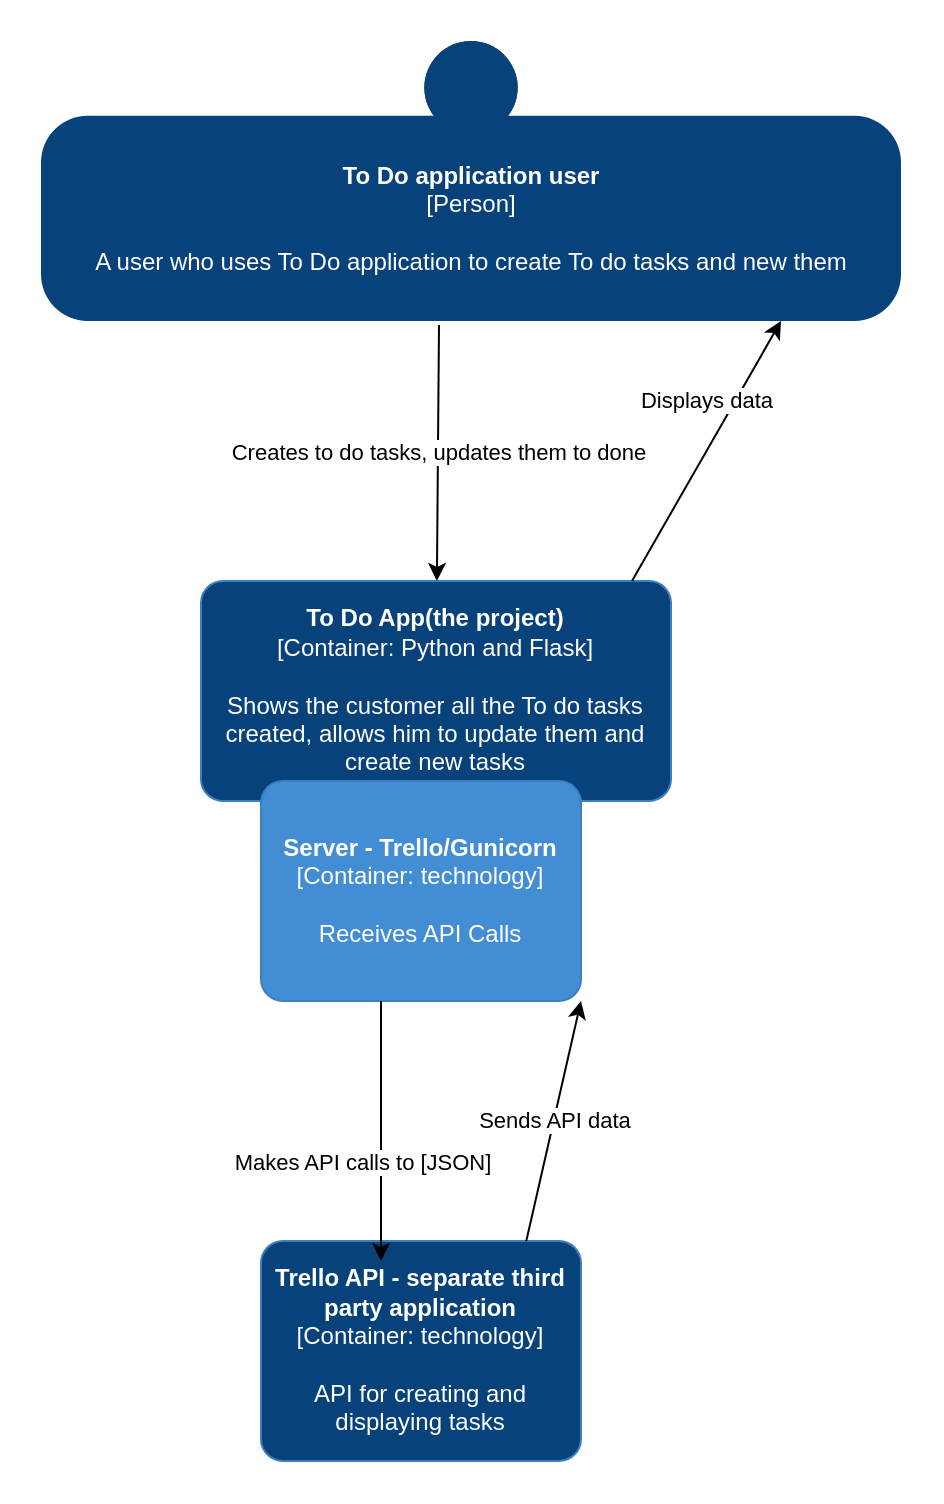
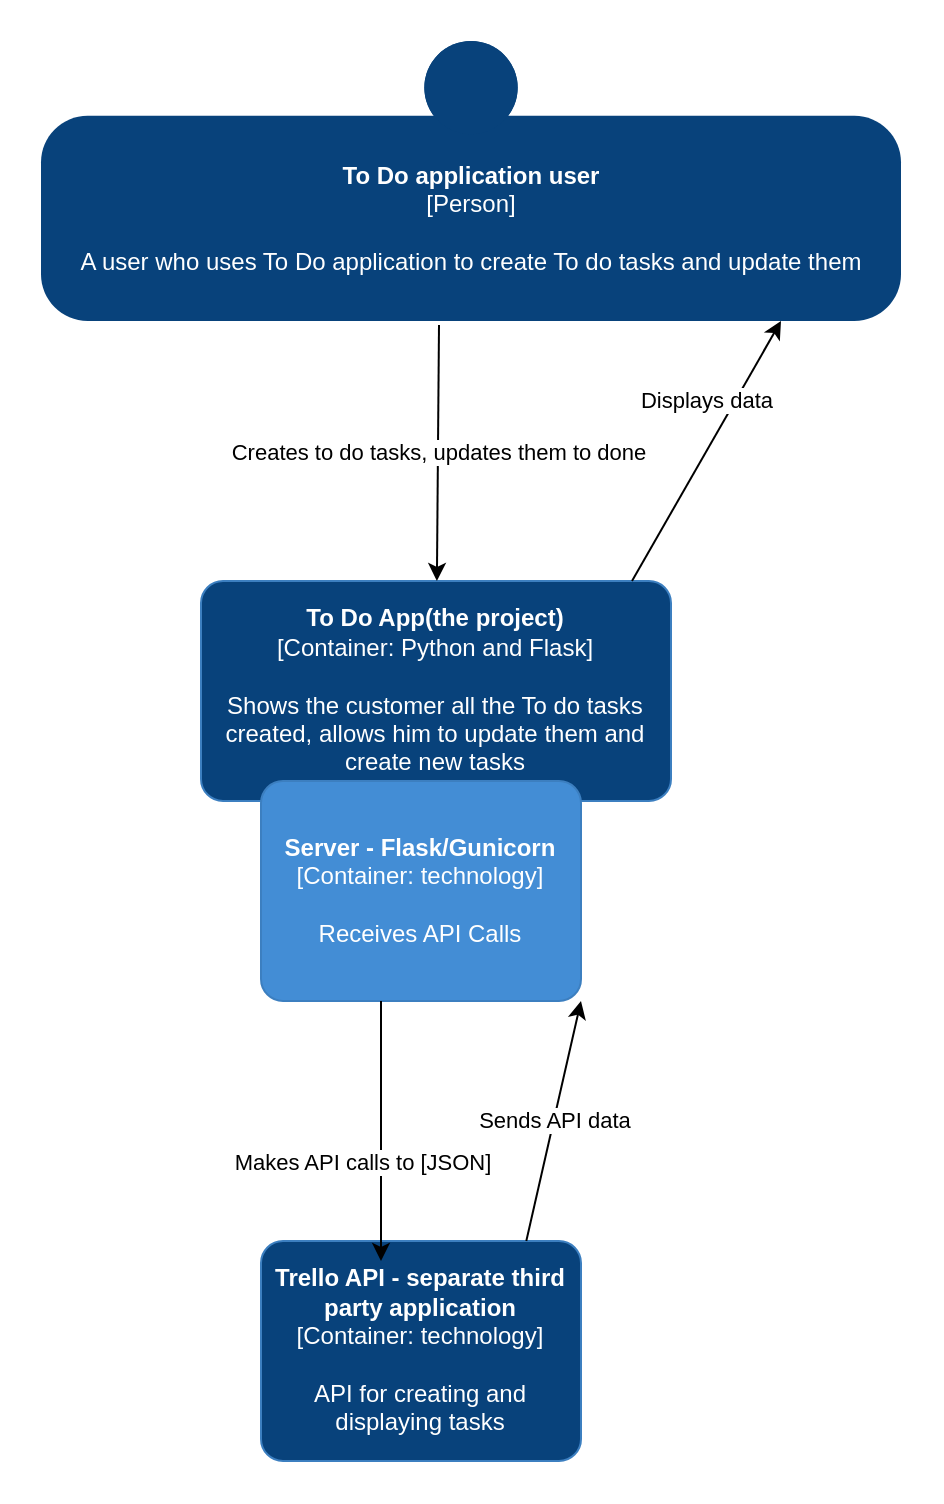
node "To Do application user [Person] A user who uses To Do application to create To do tasks and new them": label "To Do application user [Person] A user who uses To Do application to create To do tasks and new them" -> "To Do application user [Person] A user who uses To Do application to create To do tasks and update them"
node "Server - Trello/Gunicorn [Container: technology] Receives API Calls": label "Server - Trello/Gunicorn [Container: technology] Receives API Calls" -> "Server - Flask/Gunicorn [Container: technology] Receives API Calls"
